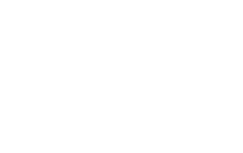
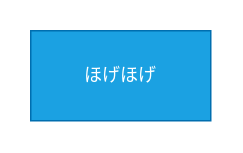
node "ほげほげ": added
